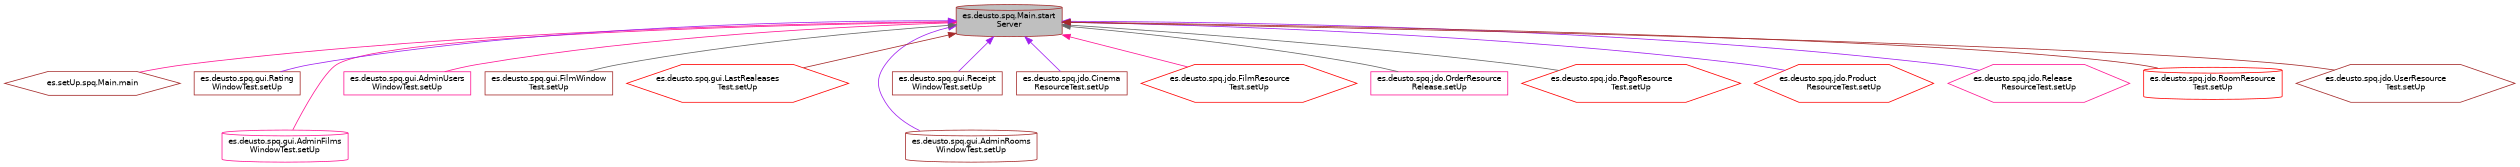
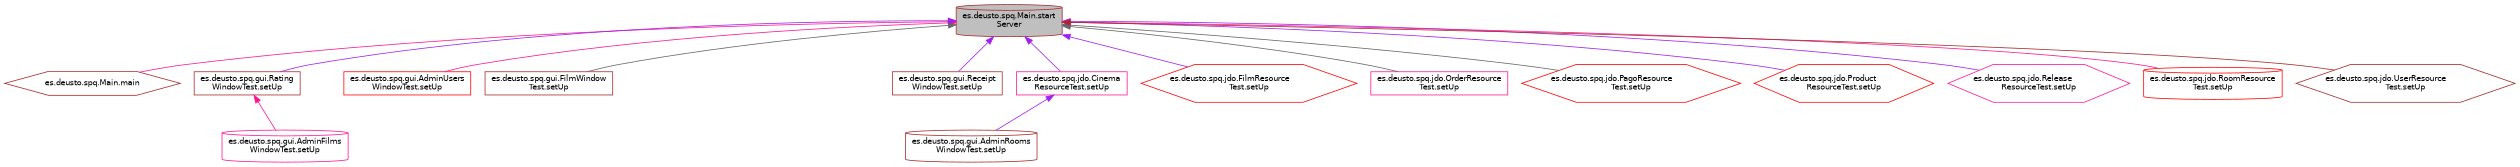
edge "es.deusto.spq.gui.AdminFilms WindowTest.setUp" -> "es.deusto.spq.Main.start Server": now "es.deusto.spq.gui.AdminFilms WindowTest.setUp" -> "es.deusto.spq.gui.Rating WindowTest.setUp"
edge "es.deusto.spq.jdo.RoomResource Test.setUp" -> "es.deusto.spq.Main.start Server": color brown -> deeppink
edge "es.deusto.spq.jdo.FilmResource Test.setUp" -> "es.deusto.spq.Main.start Server": color deeppink -> purple
edge "es.deusto.spq.gui.AdminRooms WindowTest.setUp" -> "es.deusto.spq.Main.start Server": now "es.deusto.spq.gui.AdminRooms WindowTest.setUp" -> "es.deusto.spq.jdo.Cinema ResourceTest.setUp"
node "es.setUp.spq.Main.main": label "es.setUp.spq.Main.main" -> "es.deusto.spq.Main.main"
node "es.deusto.spq.gui.AdminUsers WindowTest.setUp": color deeppink -> red
node "es.deusto.spq.gui.LastRealeases Test.setUp": removed
node "es.deusto.spq.jdo.Cinema ResourceTest.setUp": color brown -> deeppink
node "es.deusto.spq.jdo.OrderResource Release.setUp": label "es.deusto.spq.jdo.OrderResource Release.setUp" -> "es.deusto.spq.jdo.OrderResource Test.setUp"
